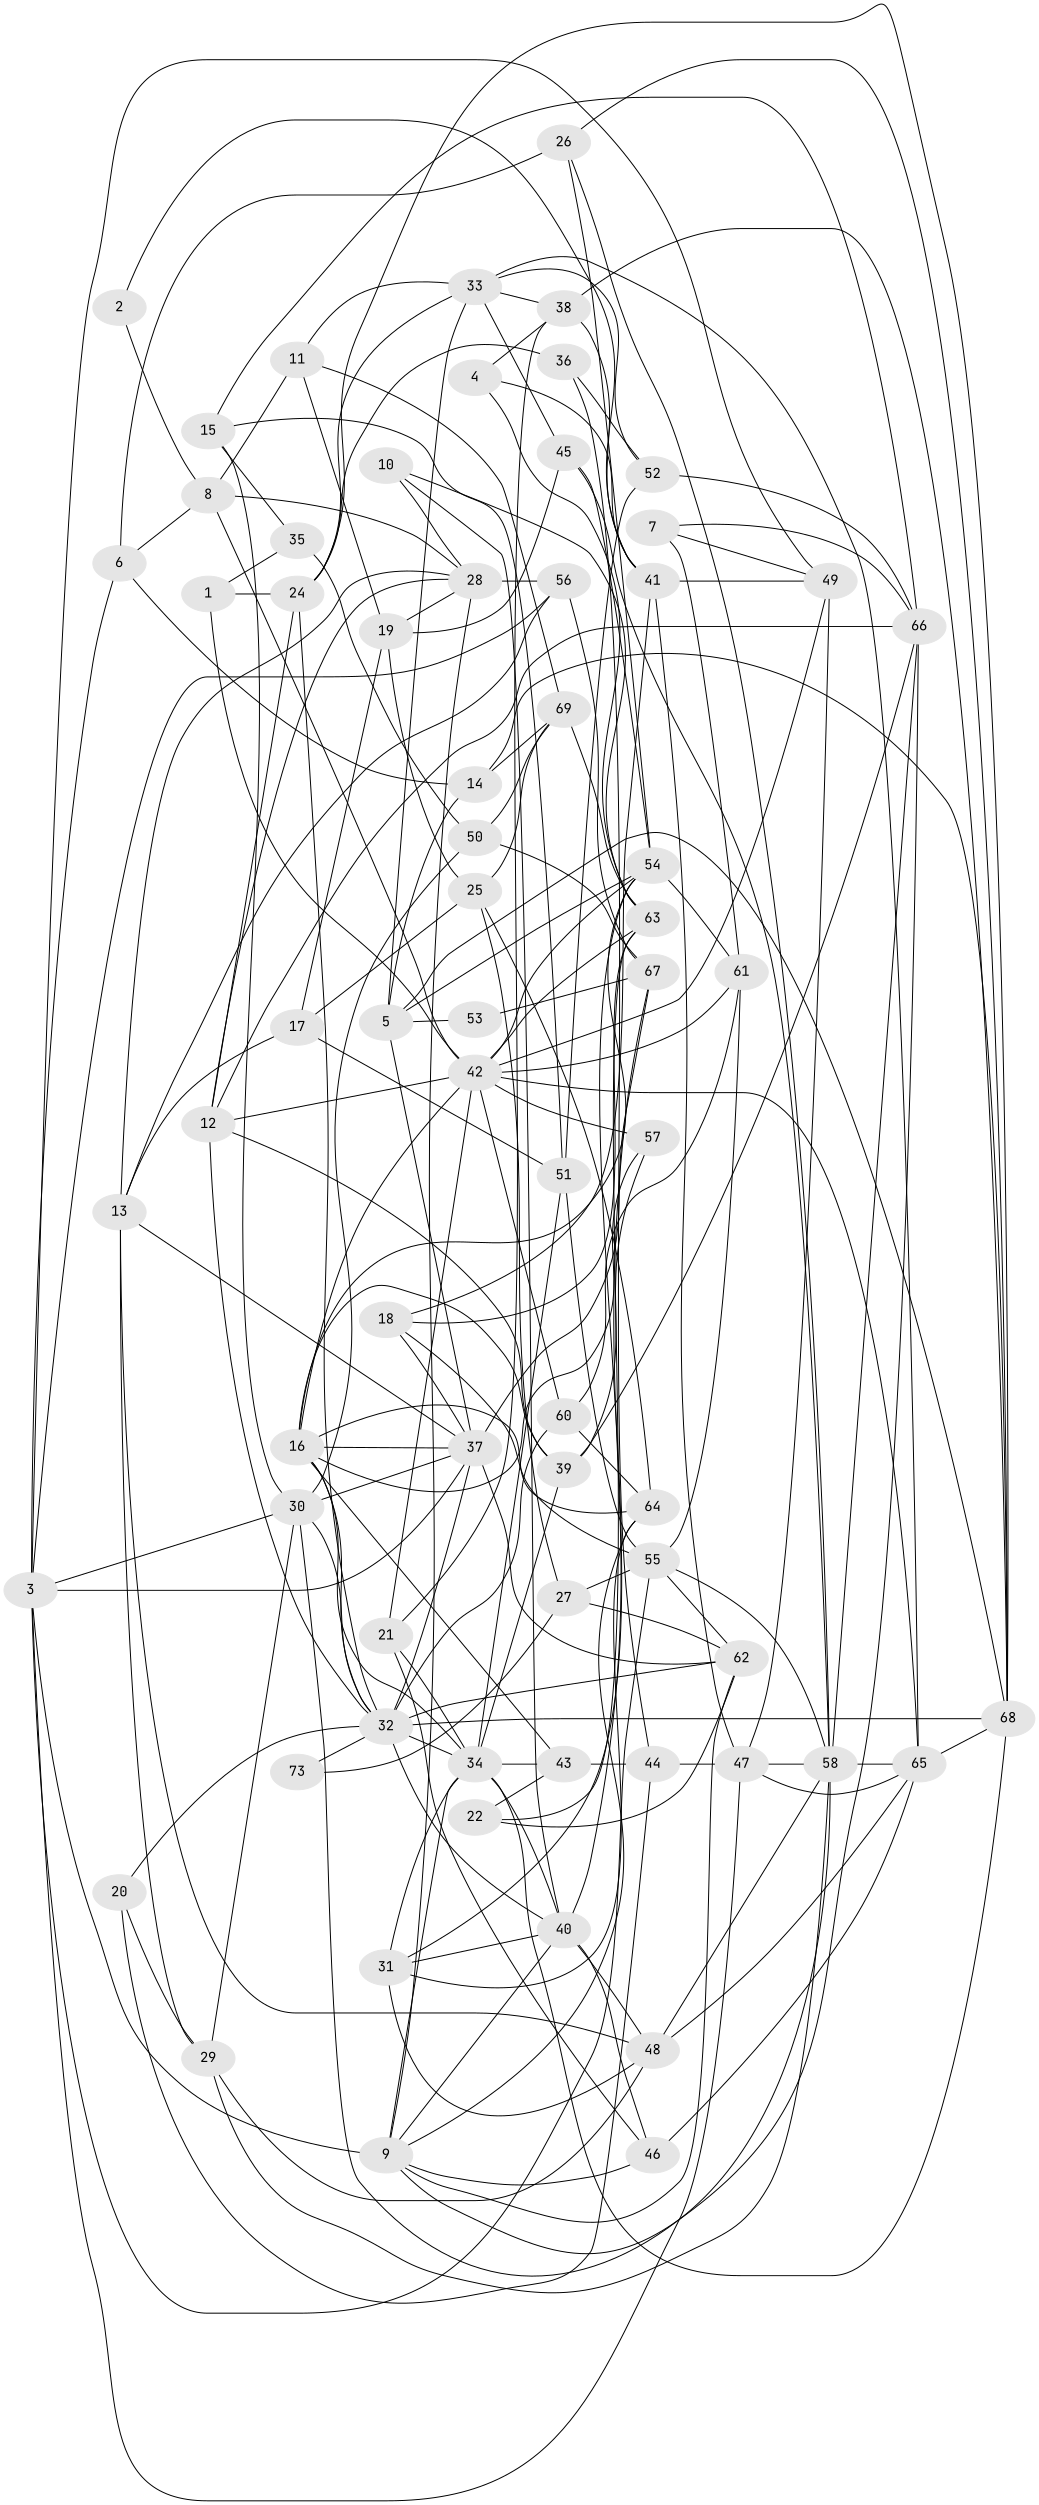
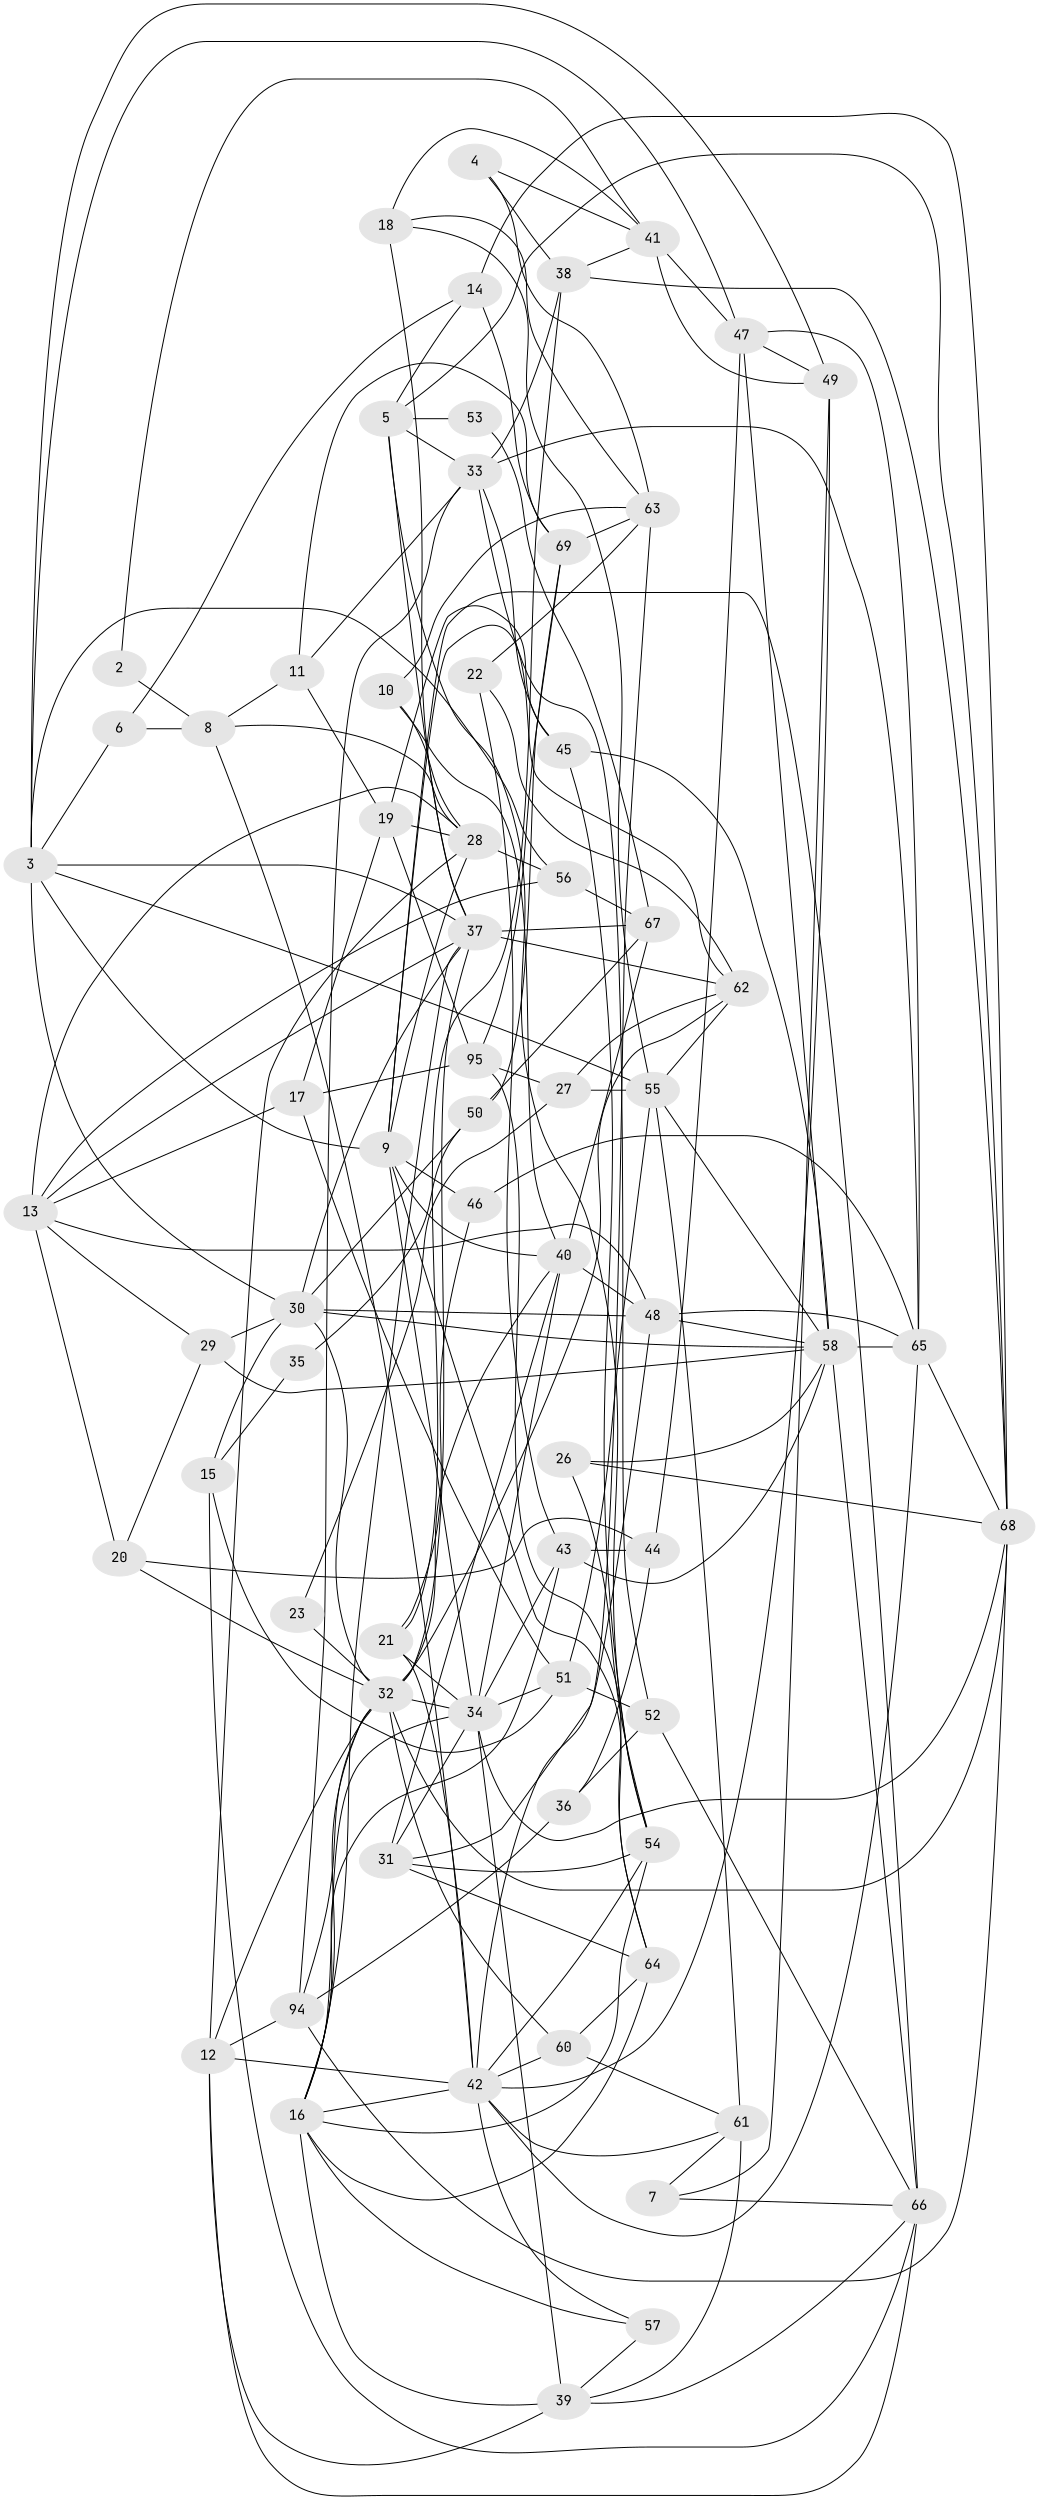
edge "26" -- "6": removed
node "1": removed
node "24": label "24" -> "94"
node "25": label "25" -> "95"
edge "54" -- "61": now "39" -- "61"
edge "13" -- "20": added
edge "58" -- "43": added
node "73": label "73" -> "23"
edge "40" -- "46": removed
edge "48" -- "29": now "48" -- "30"
